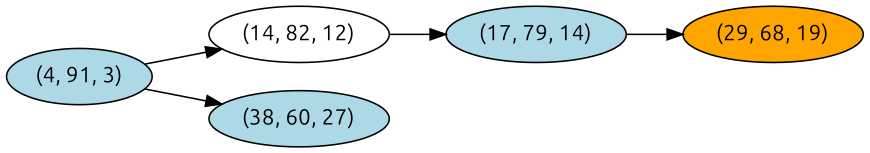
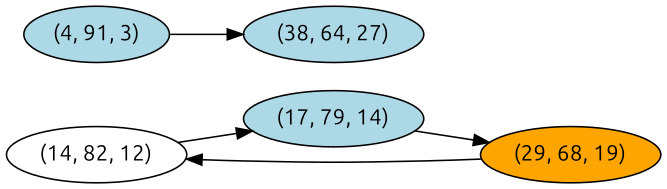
edge "(4, 91, 3)" -> "(14, 82, 12)": now "(29, 68, 19)" -> "(14, 82, 12)"
node "(38, 60, 27)": label "(38, 60, 27)" -> "(38, 64, 27)"
